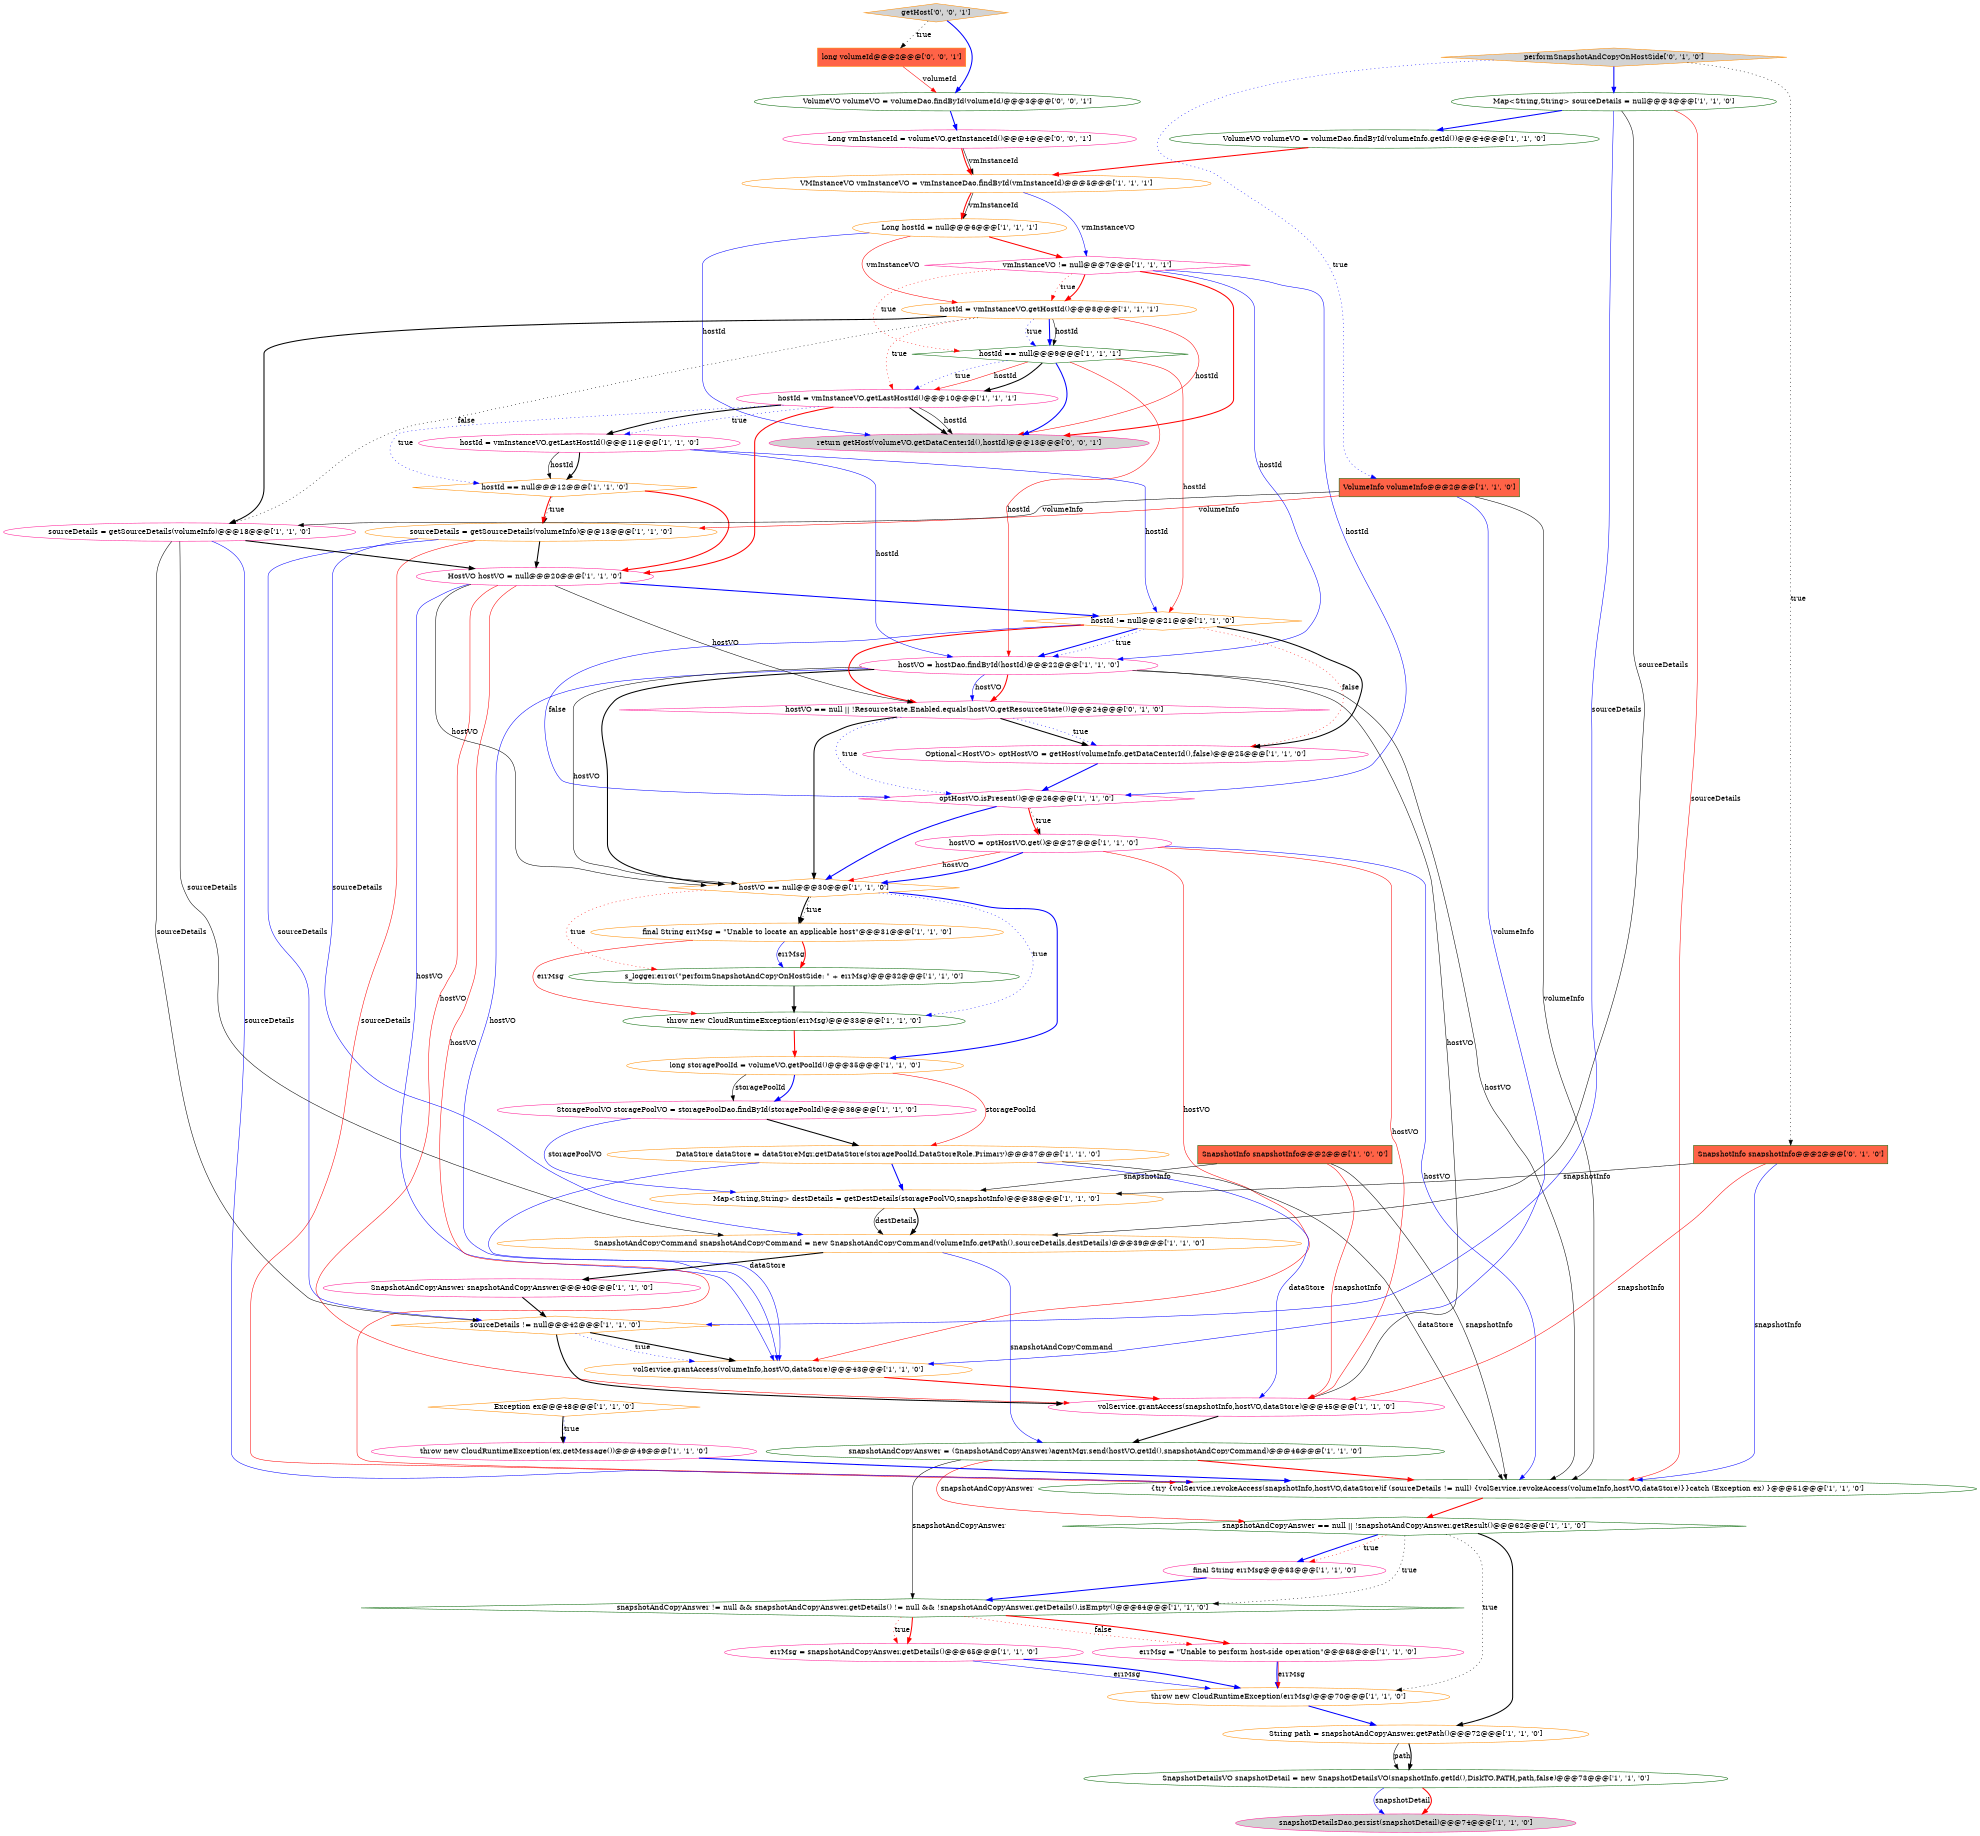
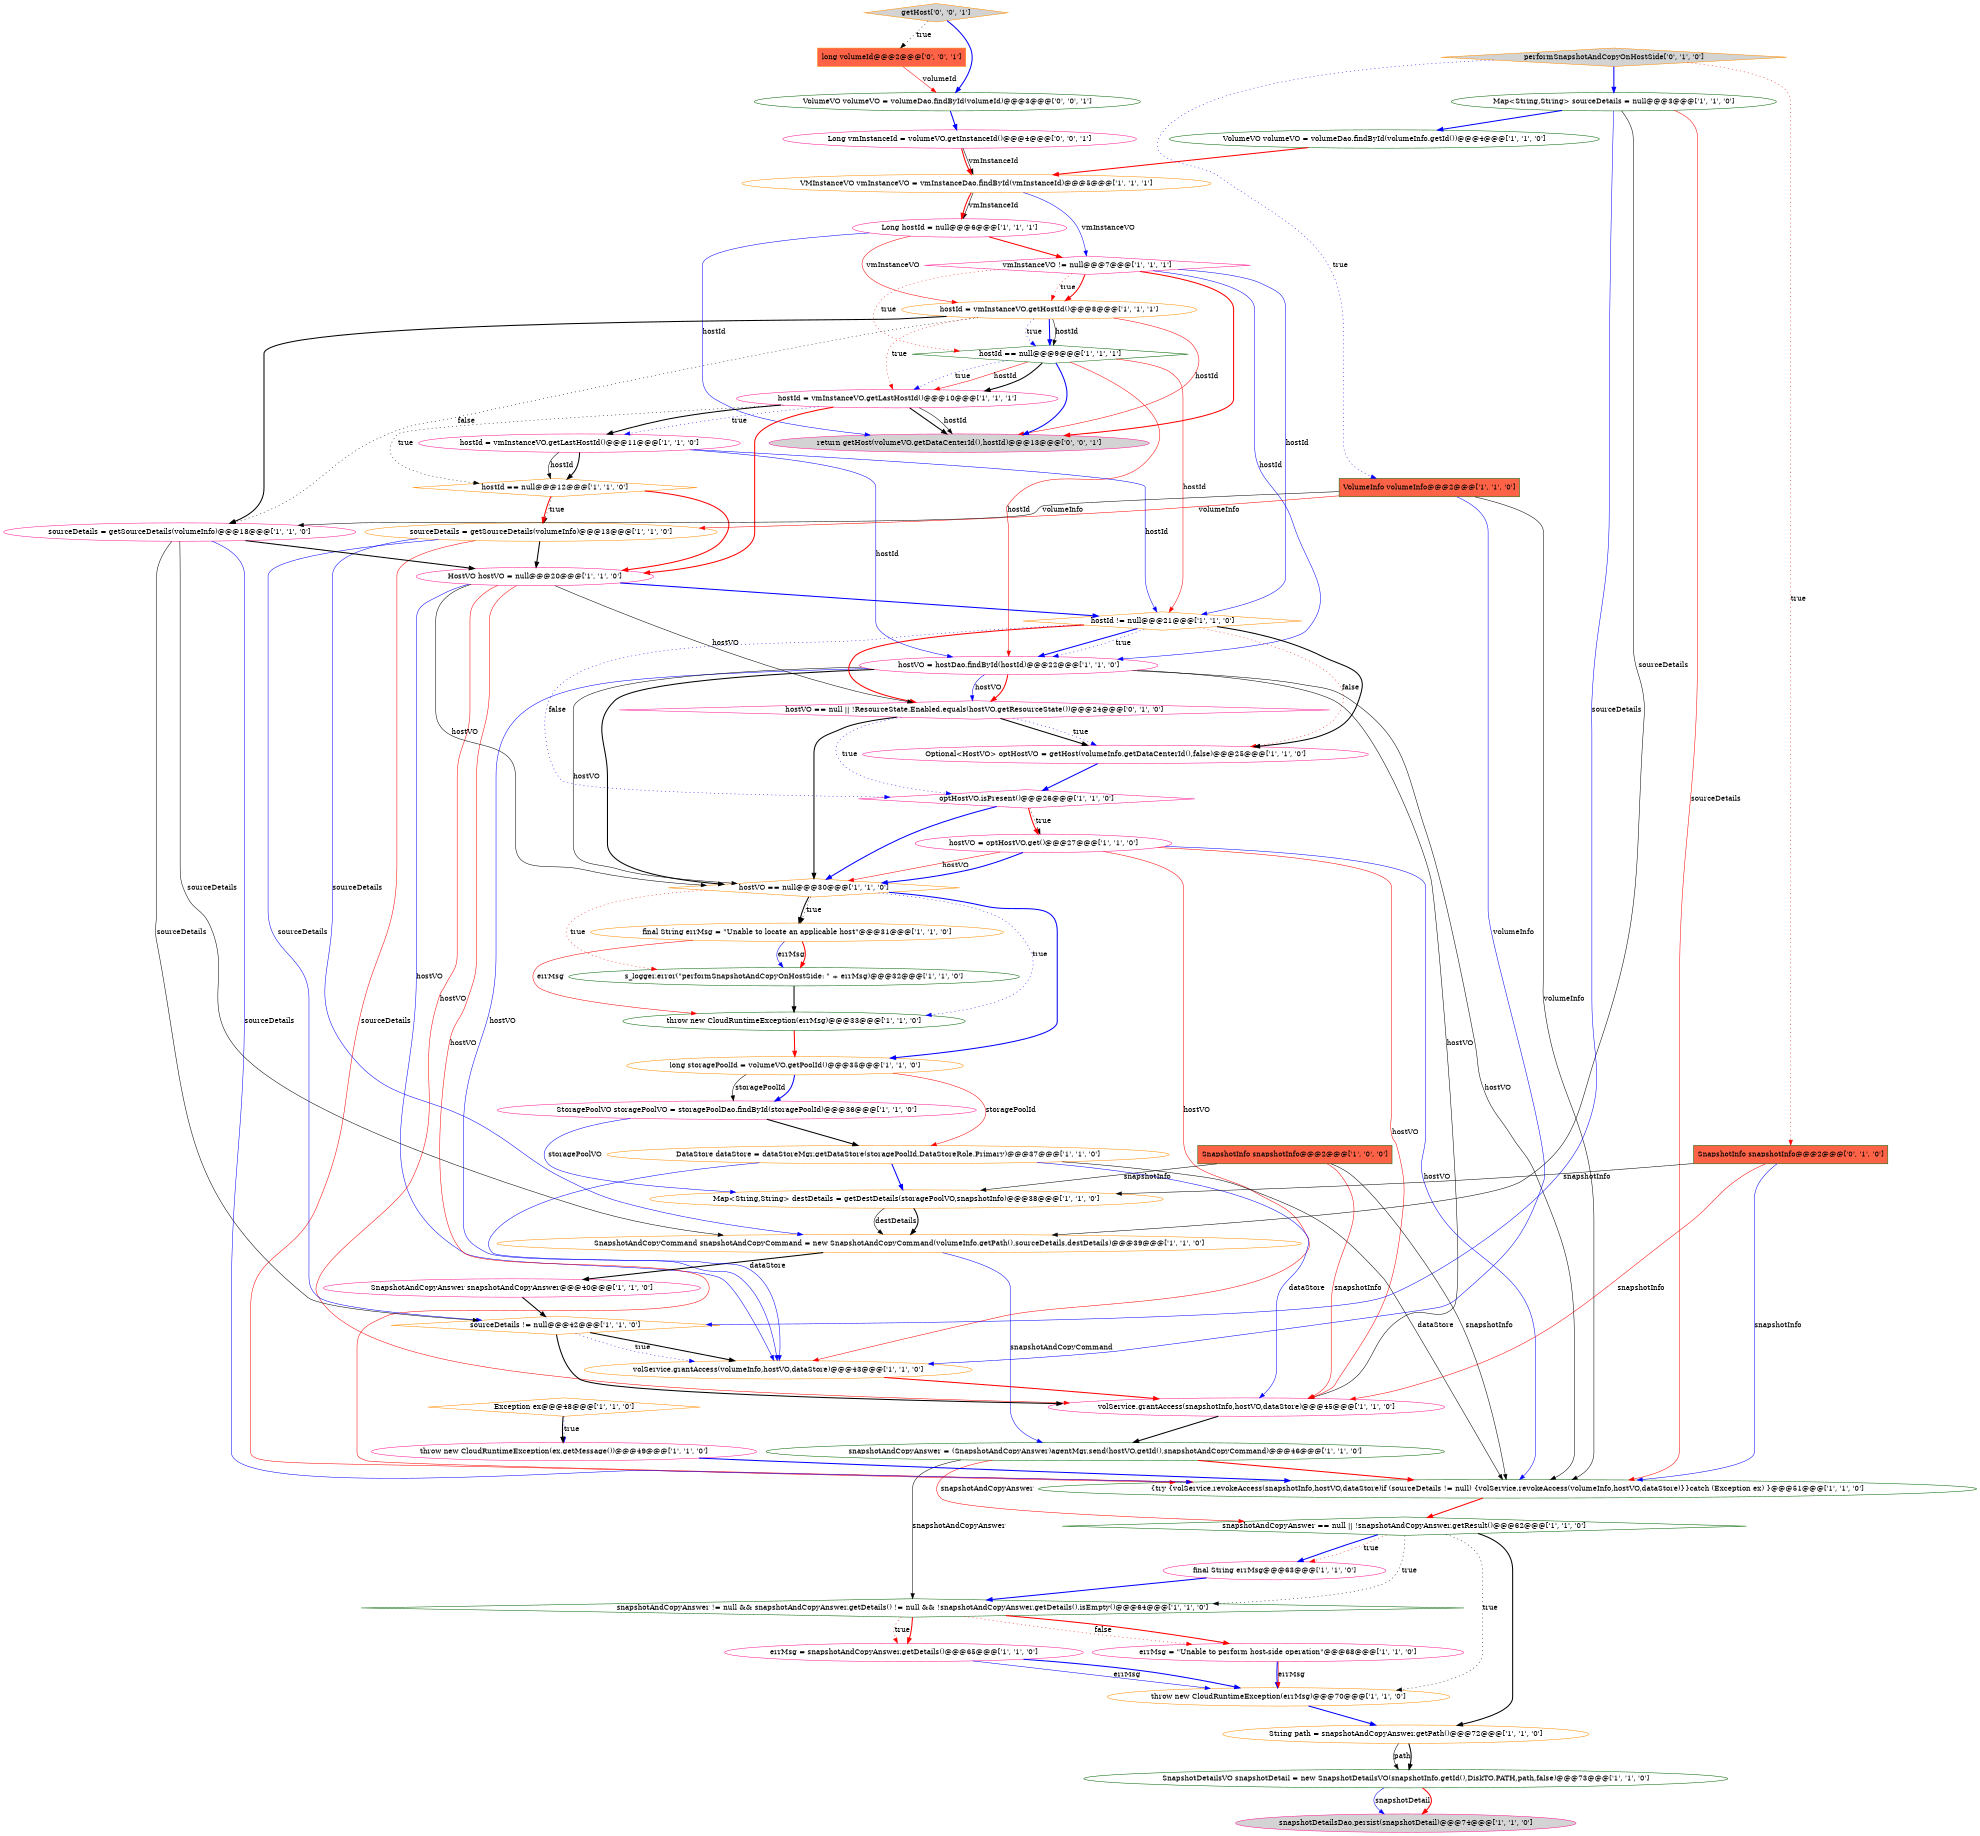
node "Long hostId = null@@@6@@@['1', '1', '1']": color darkorange -> deeppink
edge "hostId = vmInstanceVO.getLastHostId()@@@10@@@['1', '1', '1']" -> "hostId == null@@@12@@@['1', '1', '0']": color blue -> black
edge "performSnapshotAndCopyOnHostSide['0', '1', '0']" -> "SnapshotInfo snapshotInfo@@@2@@@['0', '1', '0']": color black -> red
edge "vmInstanceVO != null@@@7@@@['1', '1', '1']" -> "optHostVO.isPresent()@@@26@@@['1', '1', '0']": now "vmInstanceVO != null@@@7@@@['1', '1', '1']" -> "hostId != null@@@21@@@['1', '1', '0']"
edge "hostId != null@@@21@@@['1', '1', '0']" -> "optHostVO.isPresent()@@@26@@@['1', '1', '0']": style solid -> dotted
